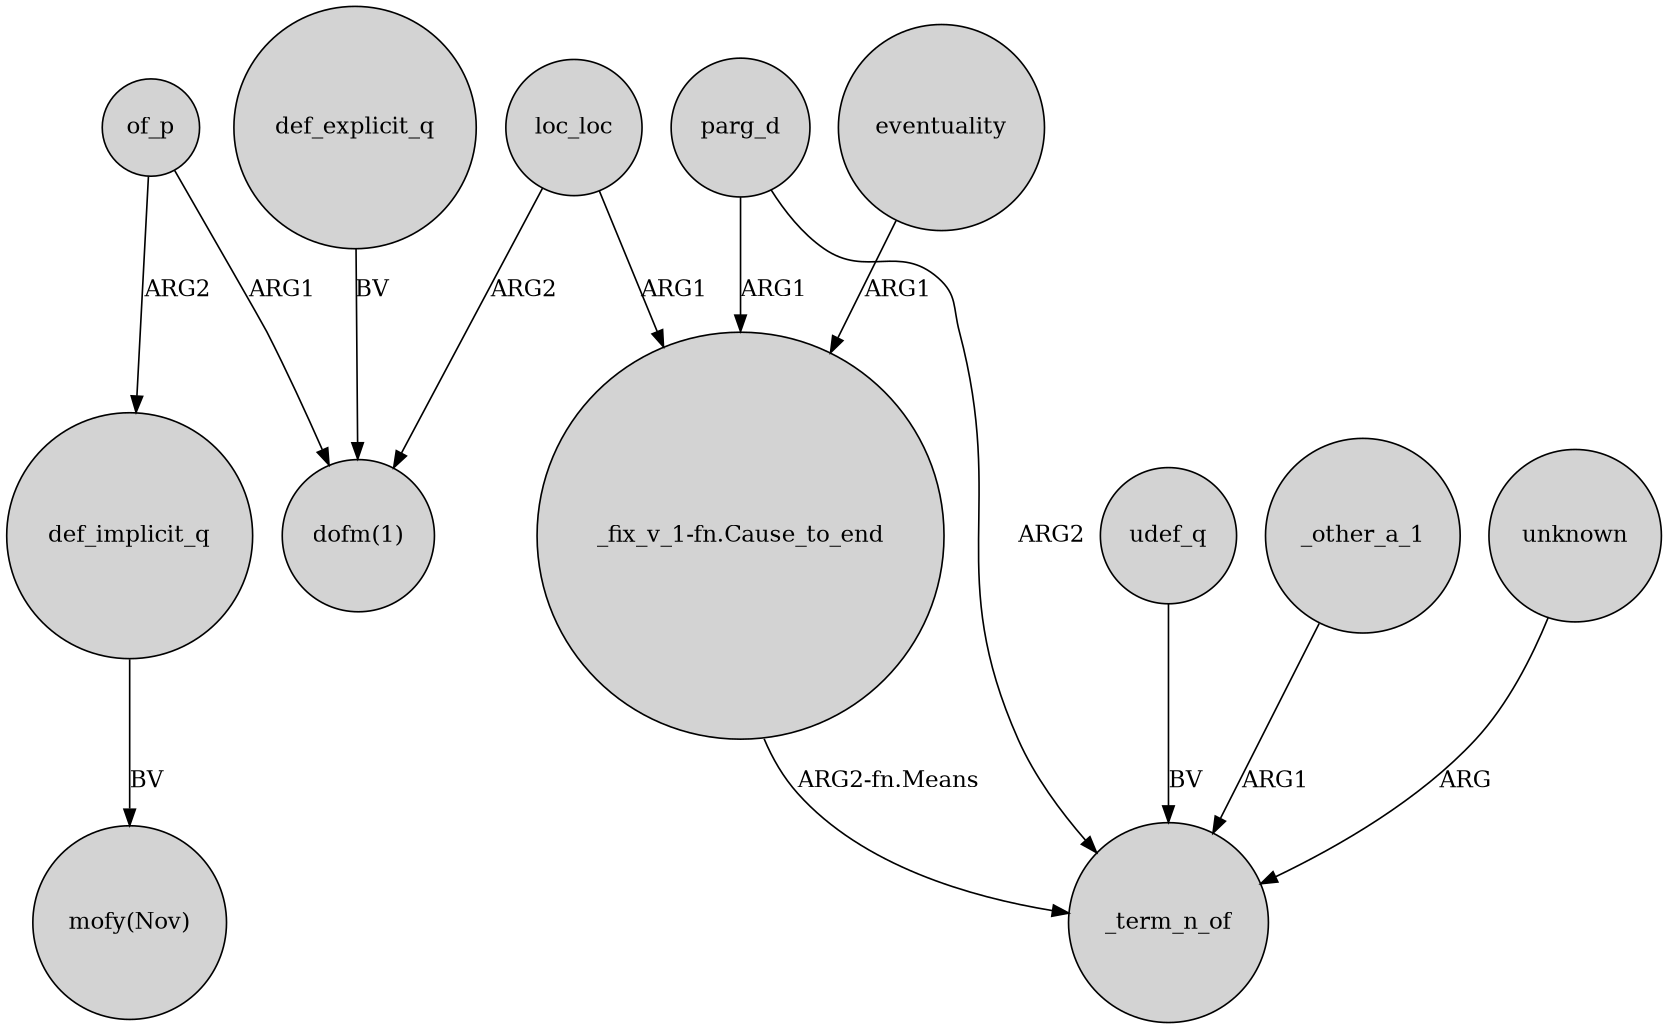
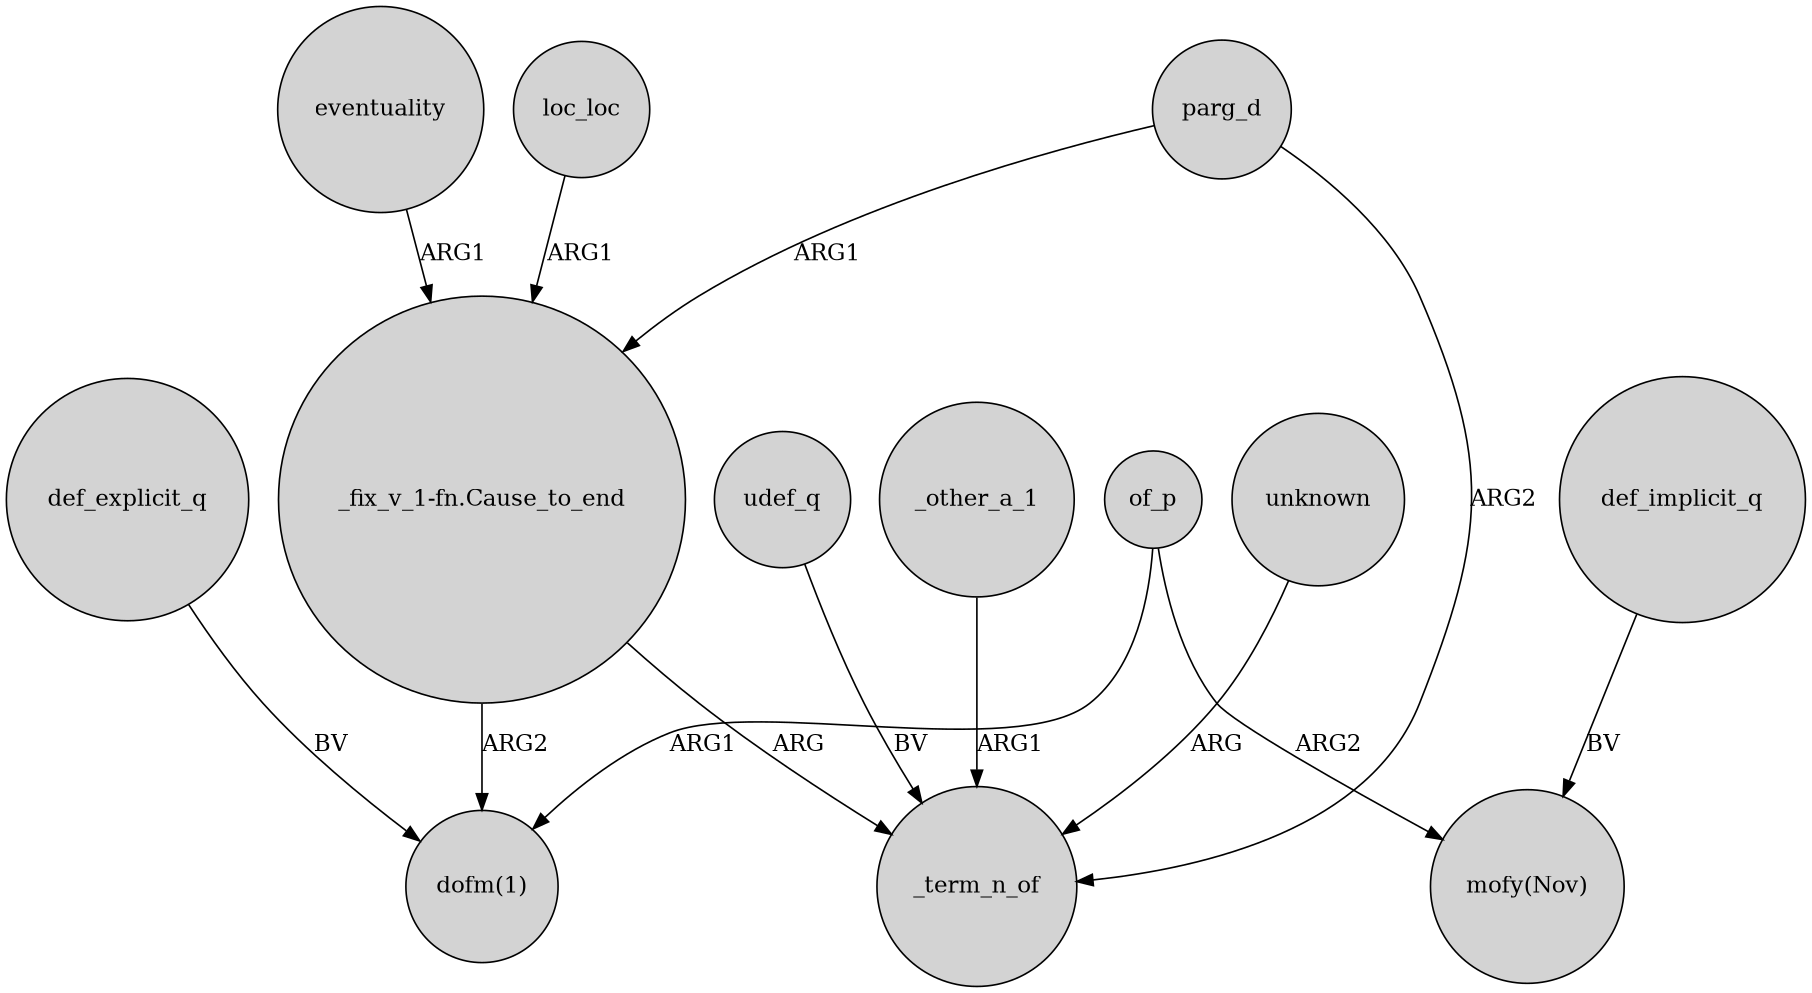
edge "of_p" -> "def_implicit_q": now "of_p" -> "mofy(Nov)"
edge "loc_loc" -> "dofm(1)": now "_fix_v_1-fn.Cause_to_end" -> "dofm(1)"
edge "_fix_v_1-fn.Cause_to_end" -> "_term_n_of": label "ARG2-fn.Means" -> "ARG"
